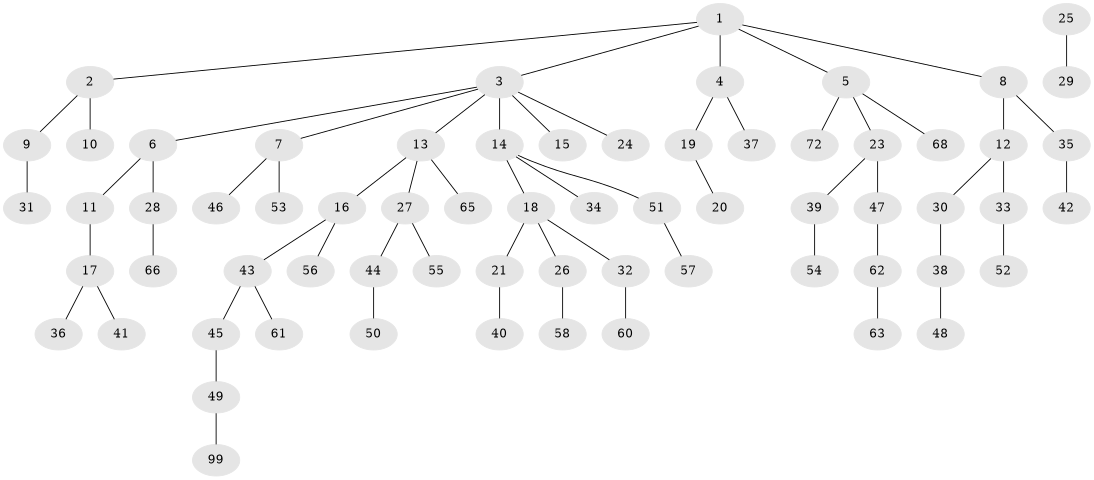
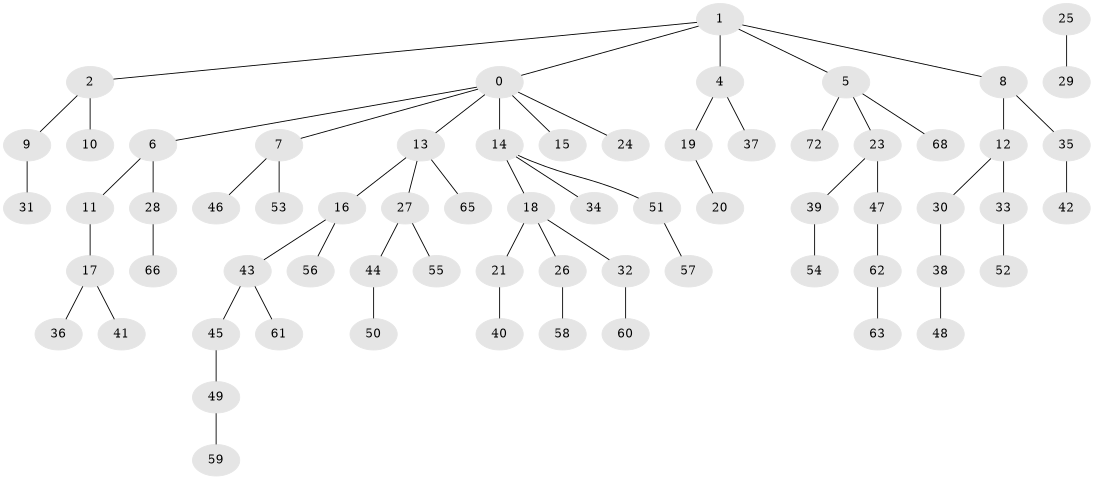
node "3": label "3" -> "0"
node "99": label "99" -> "59"
